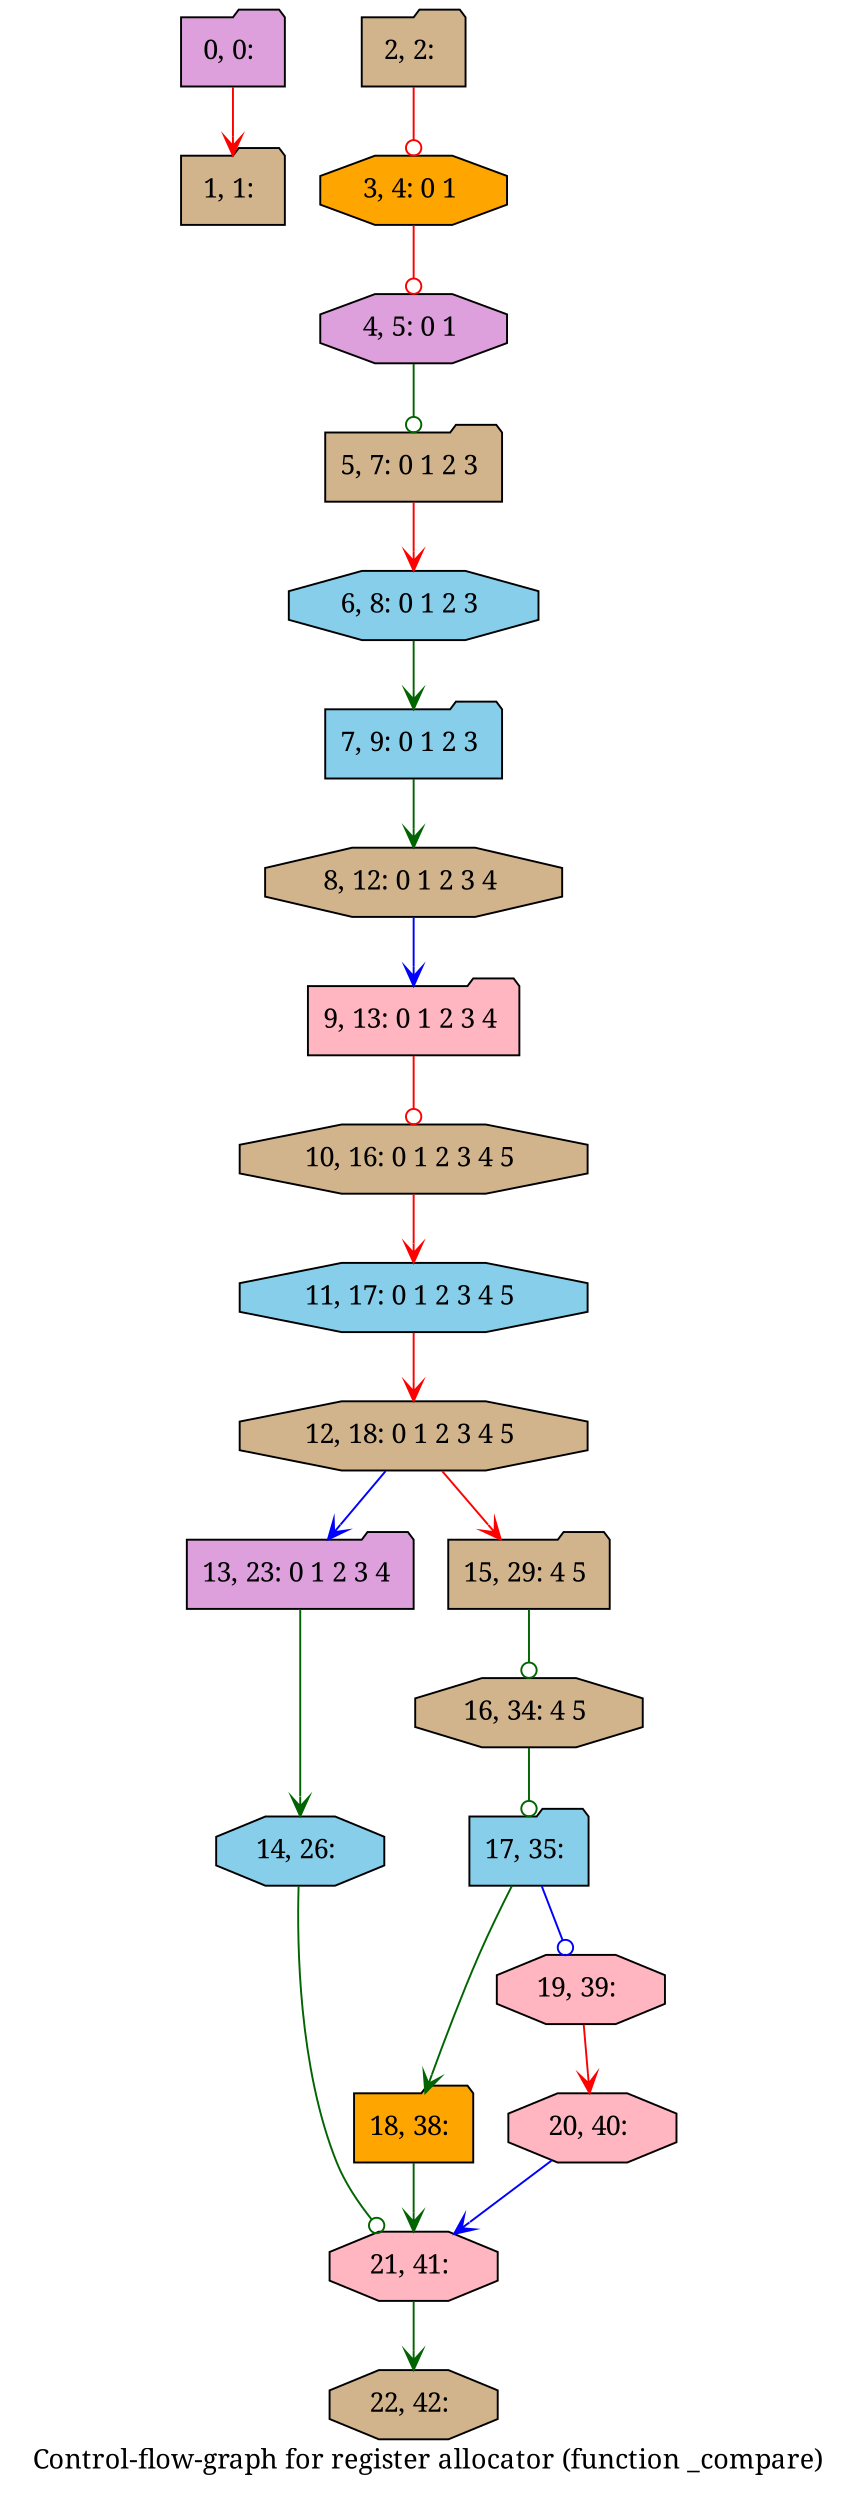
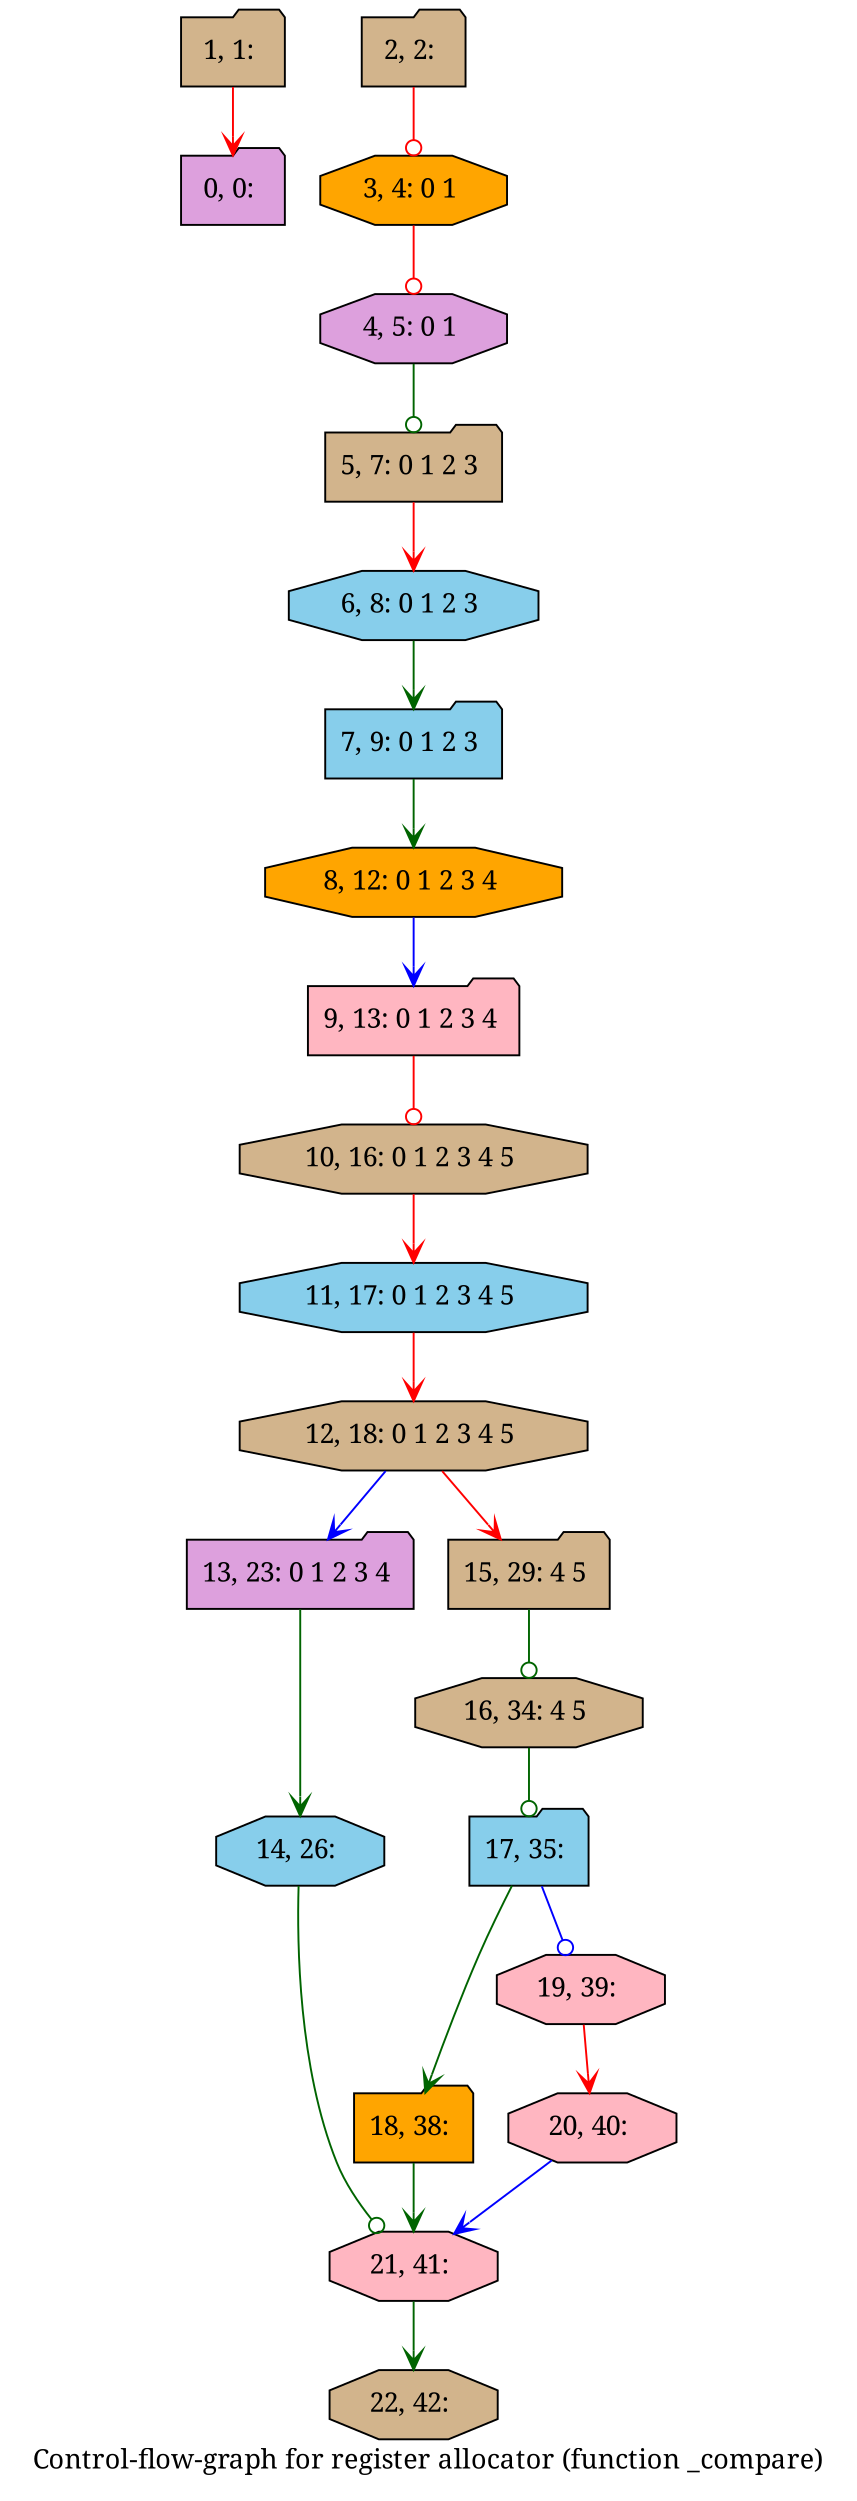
edge "0, 0:" -> "1, 1:": reversed
node "8, 12: 0 1 2 3 4": fillcolor tan -> orange
